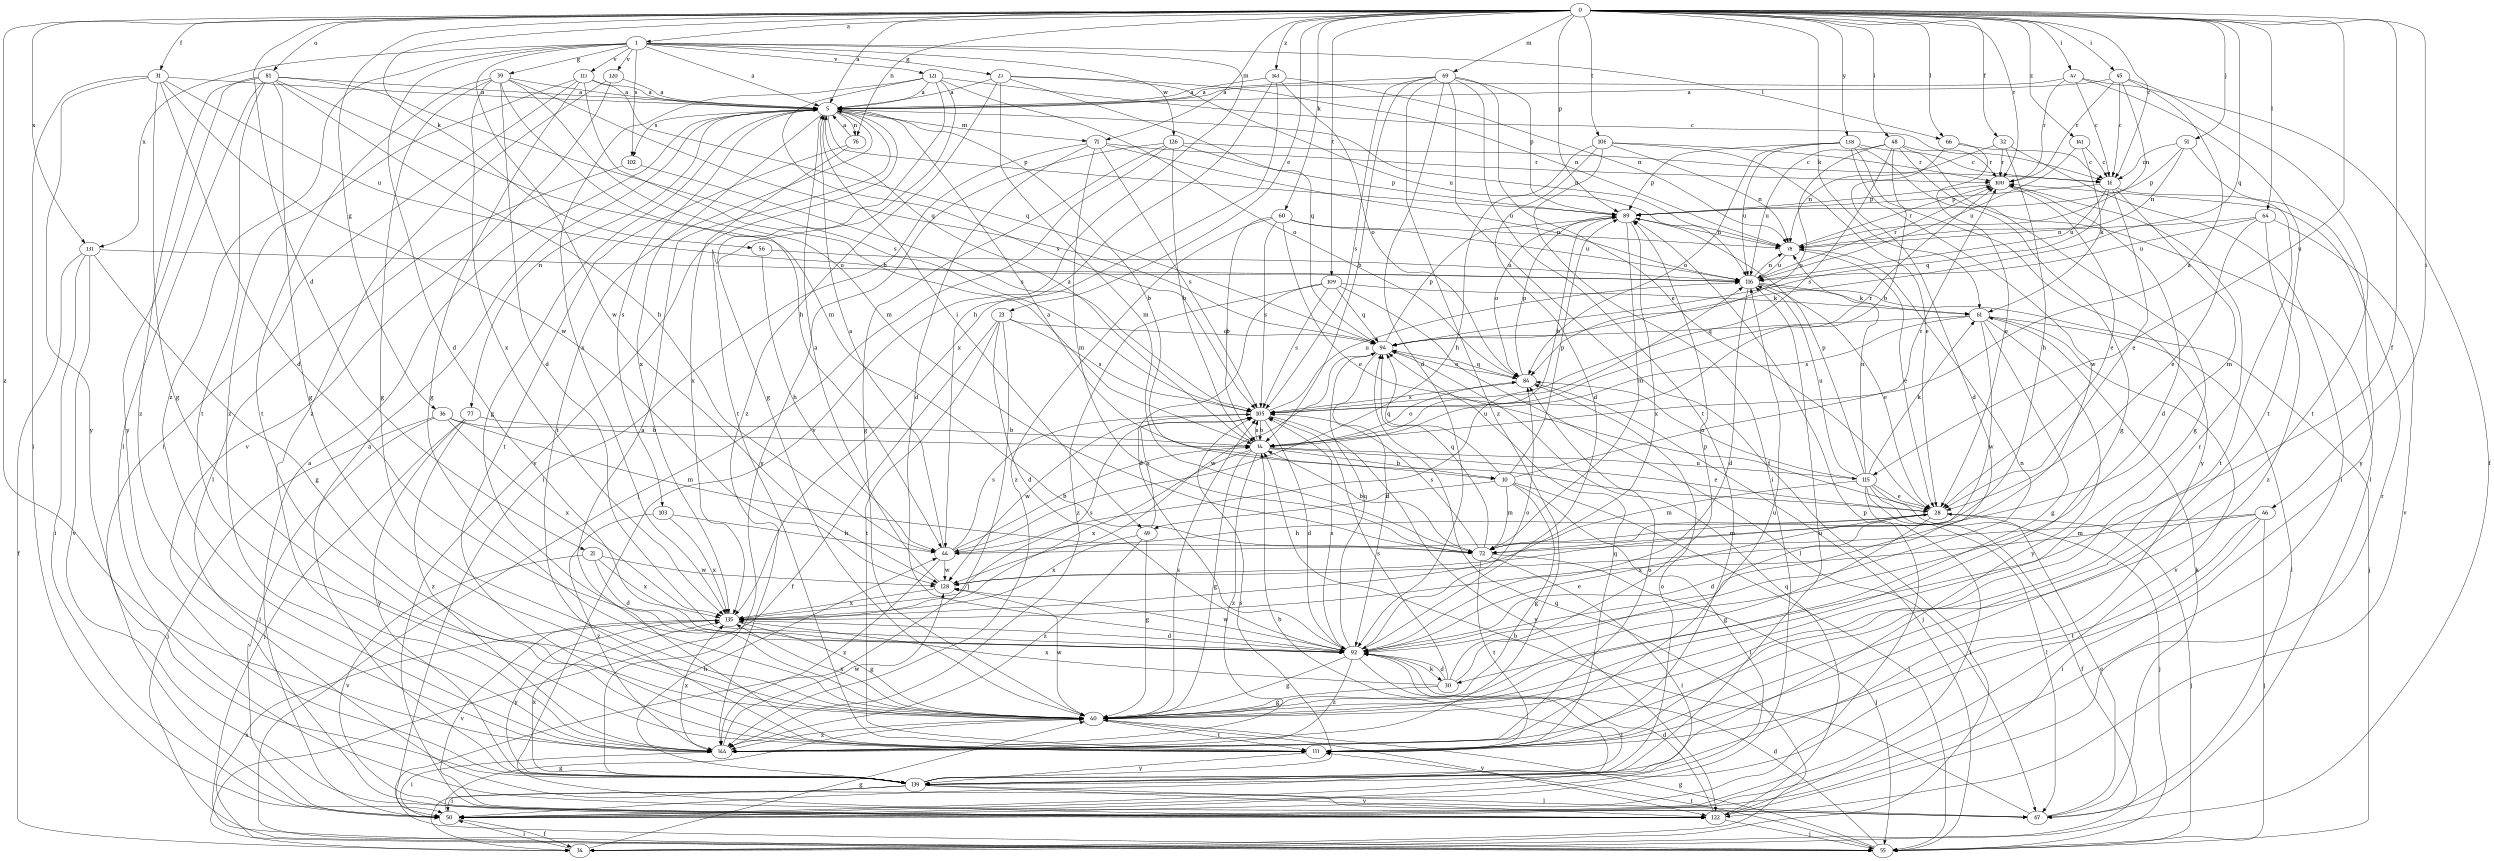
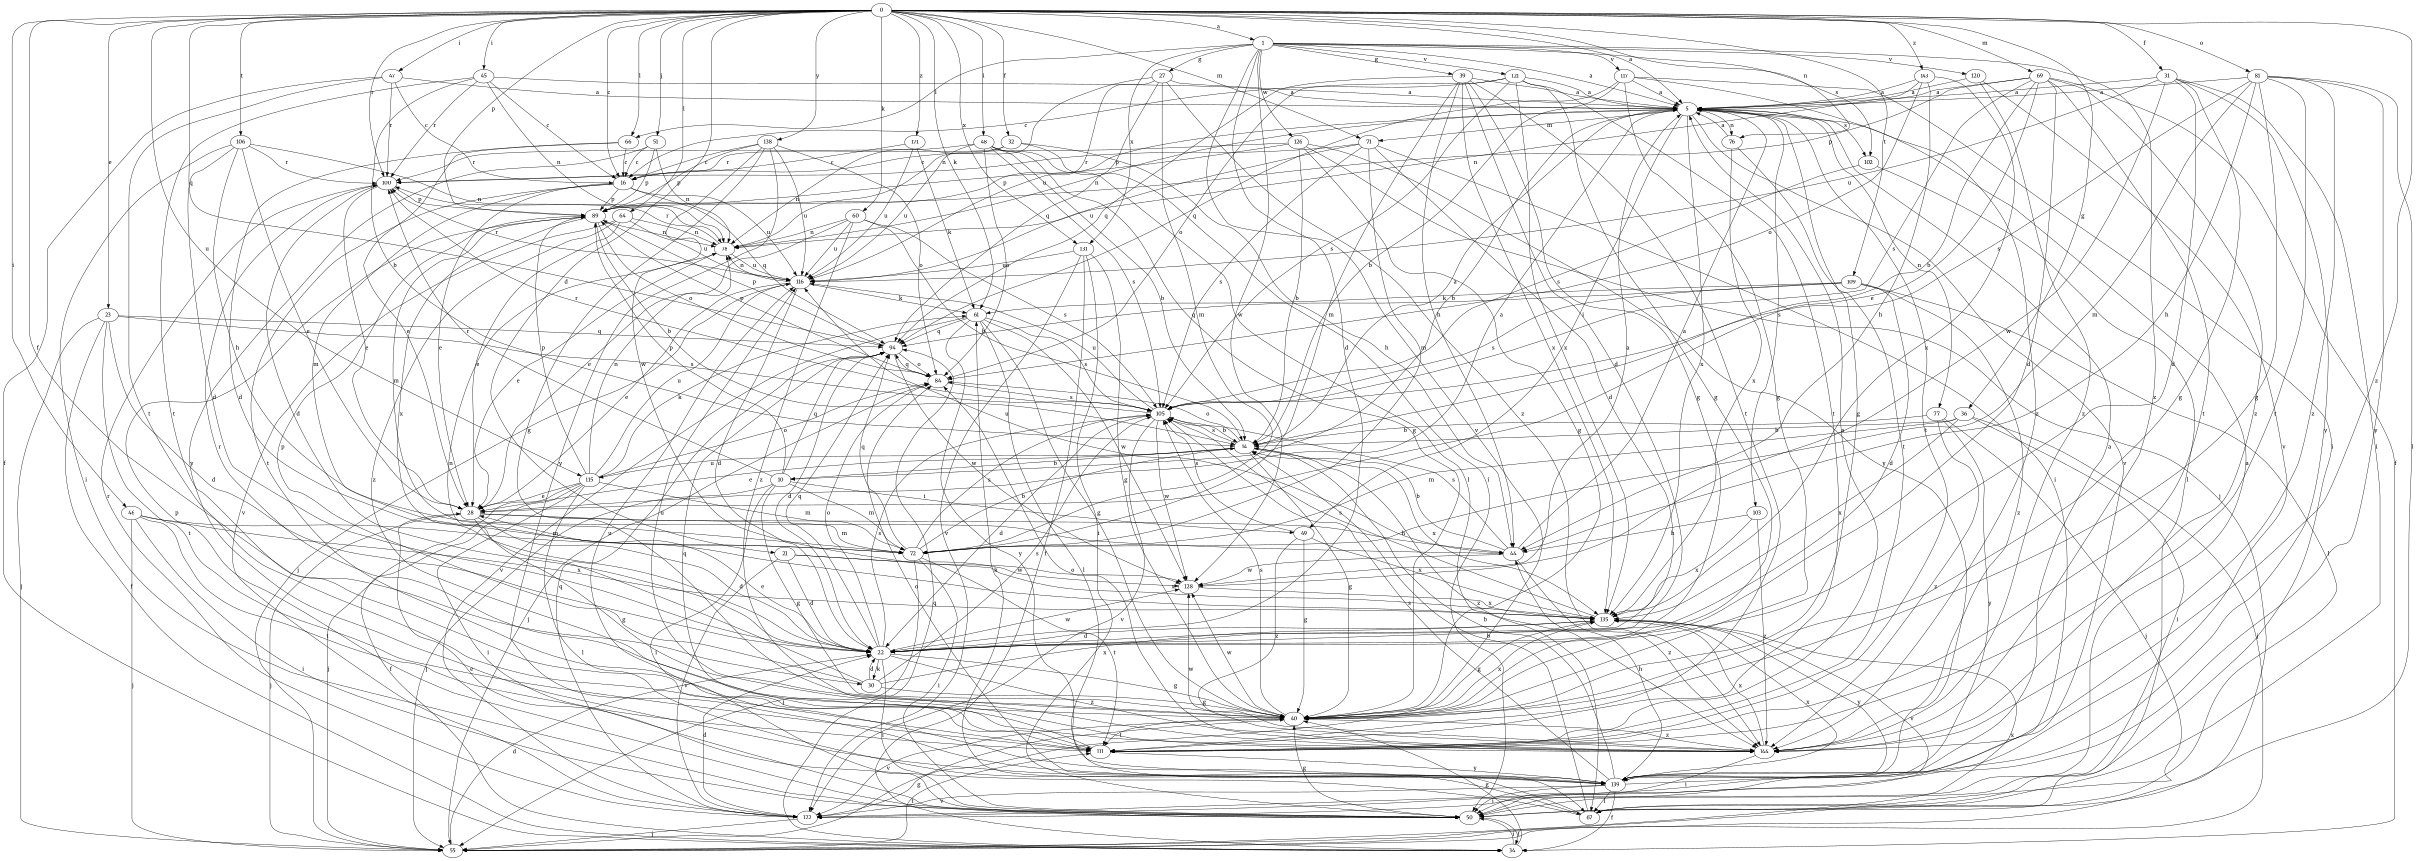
node "141": label "141" -> "171"
node "56": removed
edge "45" -> "14": label "a" -> "b"
node "92": label "92" -> "22"
